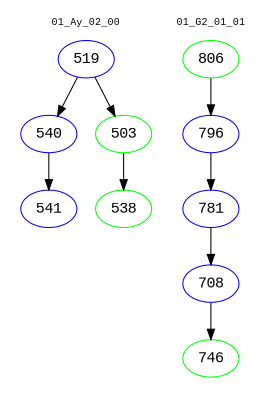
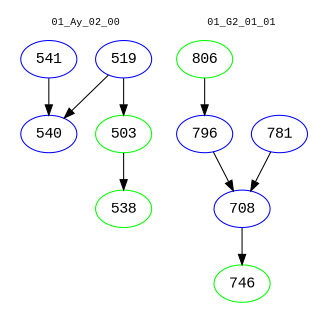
edge "540" -> "541": reversed
edge "796" -> "781": now "796" -> "708"
